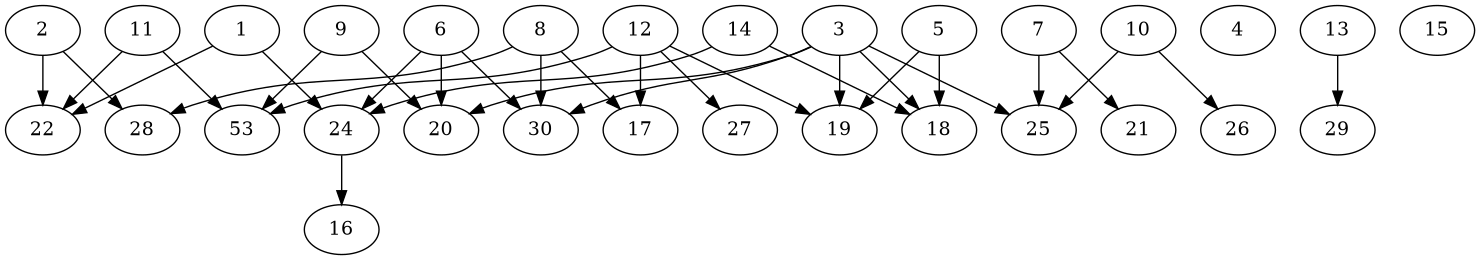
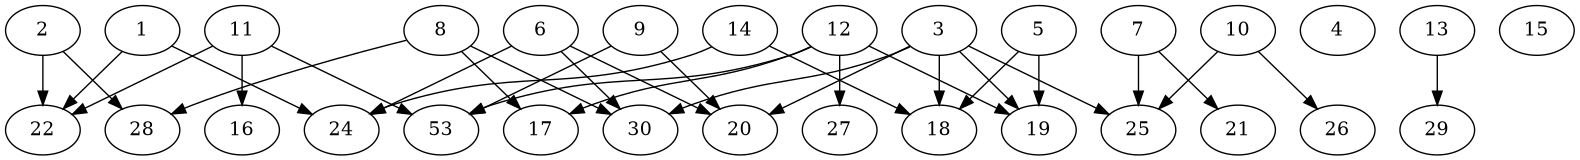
edge "24" -> "16": now "11" -> "16"
